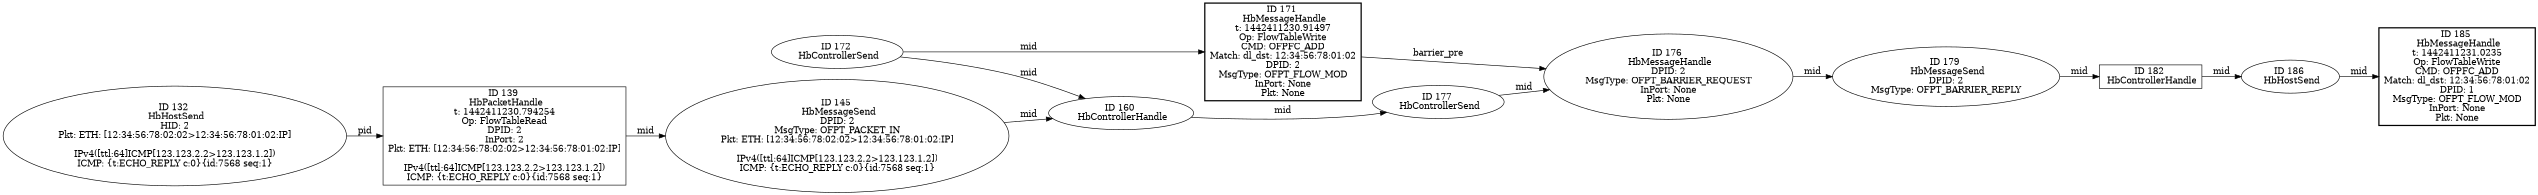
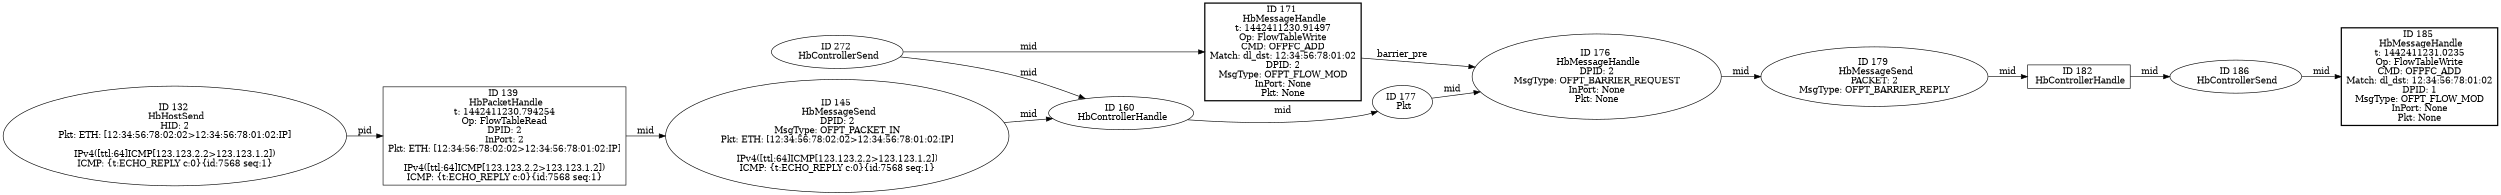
node "ID 172 HbControllerSend": label "ID 172 HbControllerSend" -> "ID 272 HbControllerSend"
node "ID 179 HbMessageSend DPID: 2 MsgType: OFPT_BARRIER_REPLY": label "ID 179 HbMessageSend DPID: 2 MsgType: OFPT_BARRIER_REPLY" -> "ID 179 HbMessageSend PACKET: 2 MsgType: OFPT_BARRIER_REPLY"
node "ID 186 HbHostSend": label "ID 186 HbHostSend" -> "ID 186 HbControllerSend"
node "ID 177 HbControllerSend": label "ID 177 HbControllerSend" -> "ID 177 Pkt"
